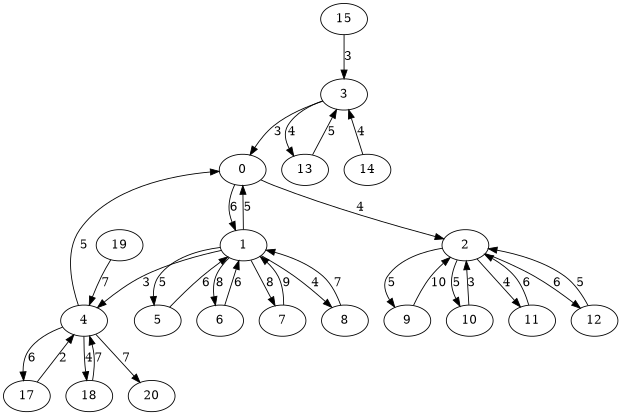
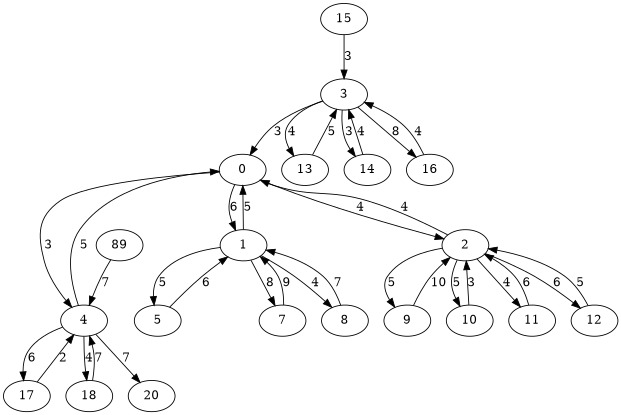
edge "3" -> "14": added, label "3"
node "16": added
edge "2" -> "0": added, label "4"
node "19": label "19" -> "89"
edge "1" -> "4": now "0" -> "4"
node "6": removed
